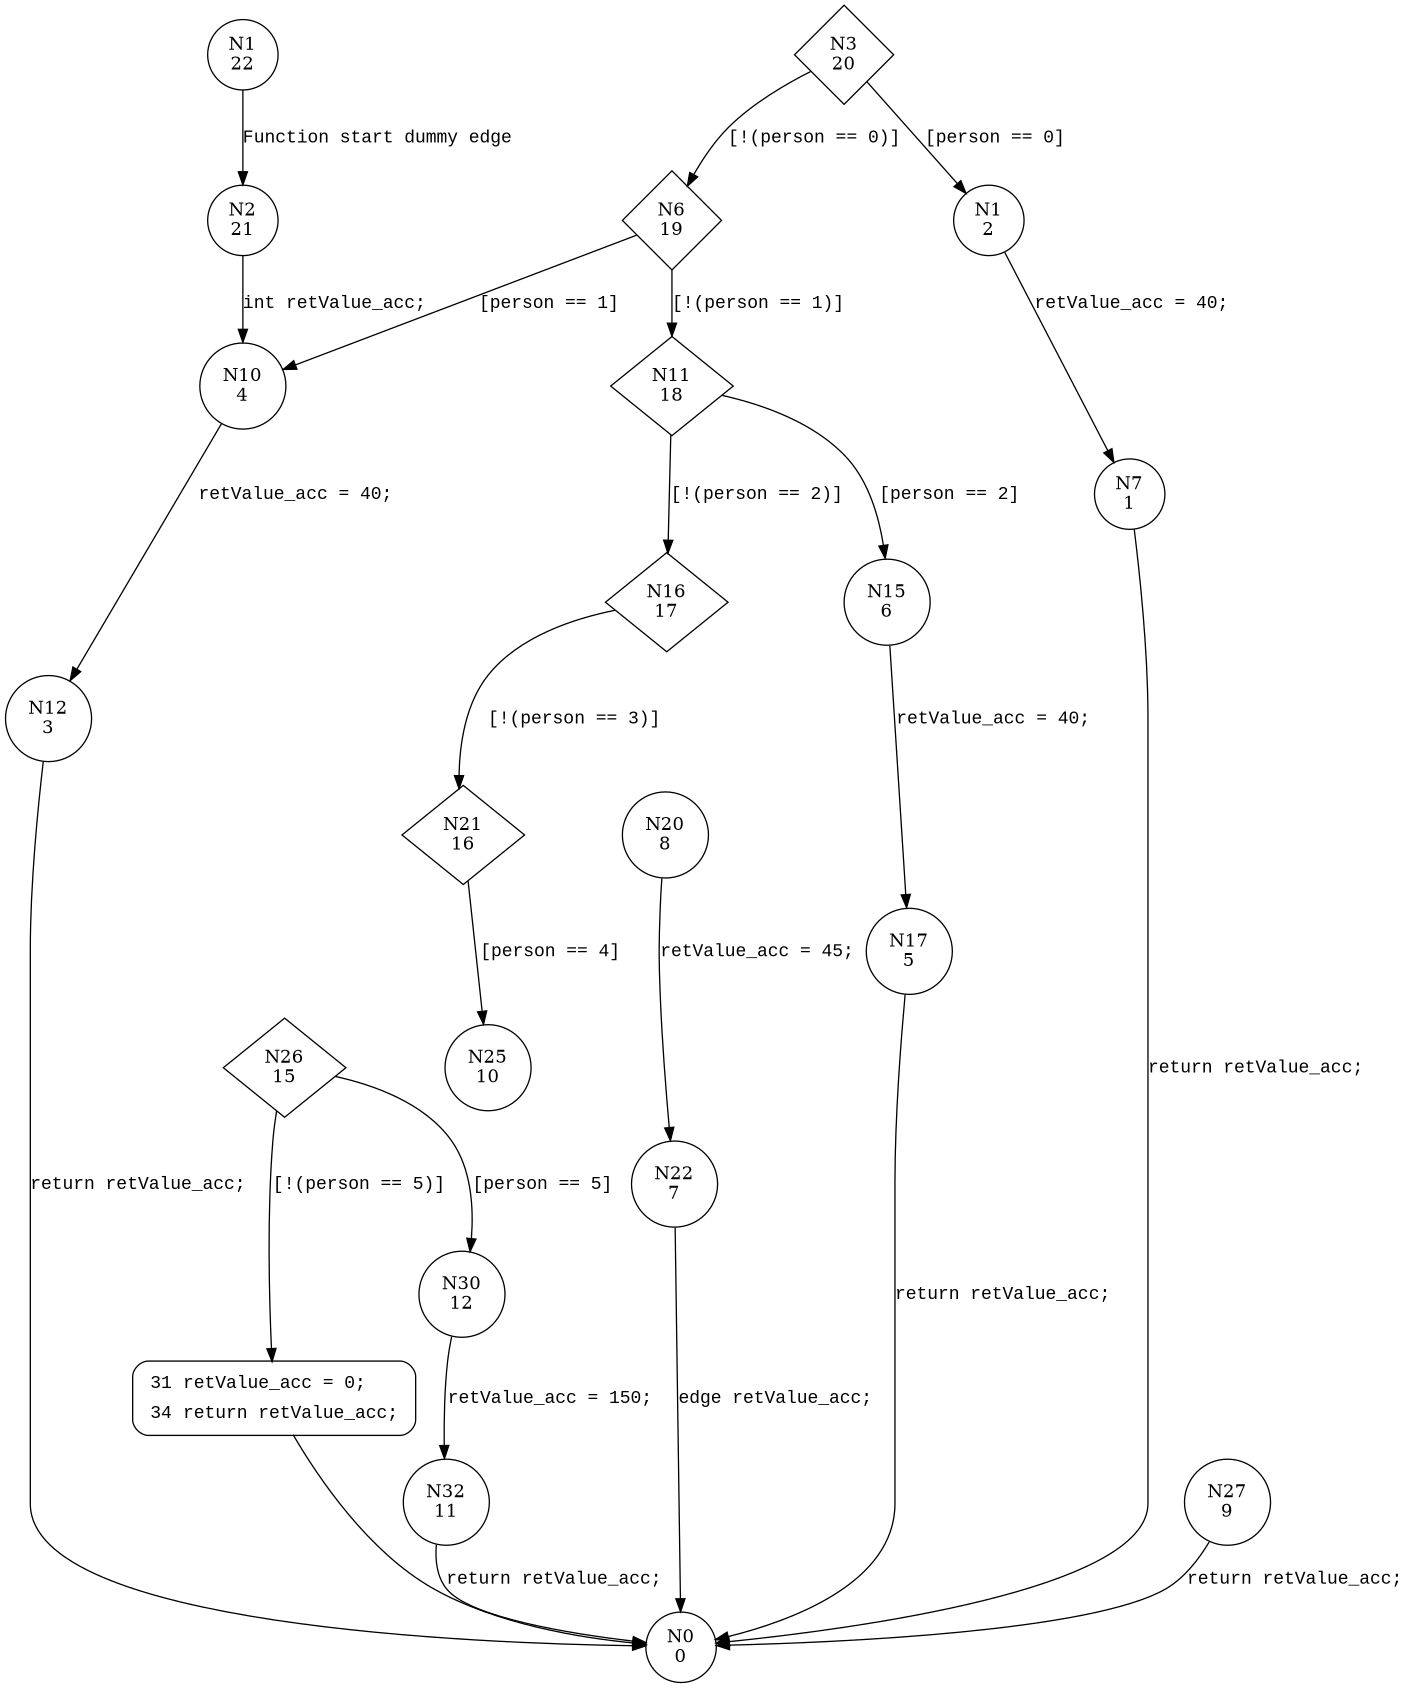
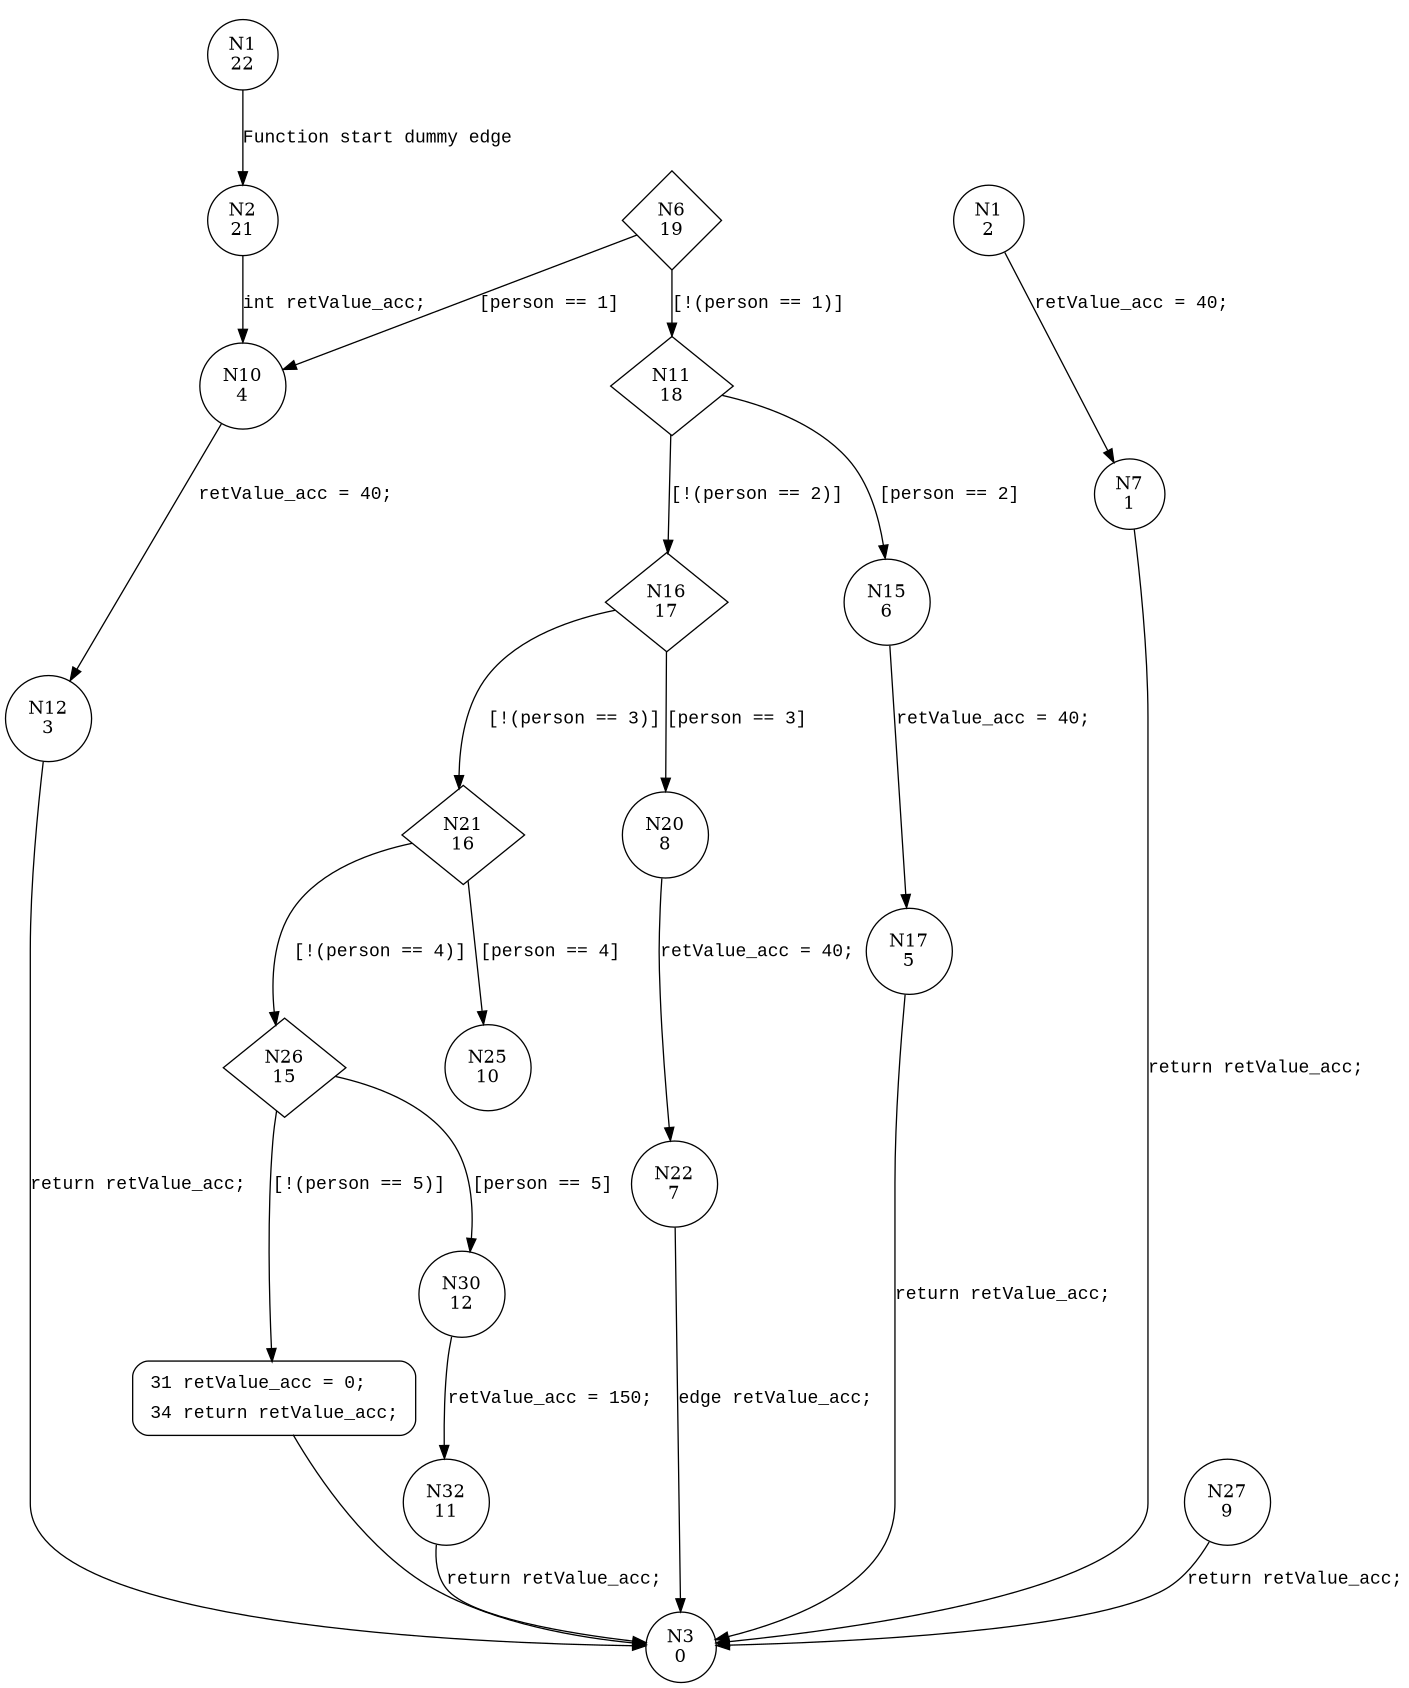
node "N3 20": removed
edge "N16 17" -> "N20 8": added, label "[person == 3]"
edge "N21 16" -> "N26 15": added, label "[!(person == 4)]"
edge "N20 8" -> "N22 7": label "retValue_acc = 45;" -> "retValue_acc = 40;"
node "N0 0": label "N0 0" -> "N3 0"
